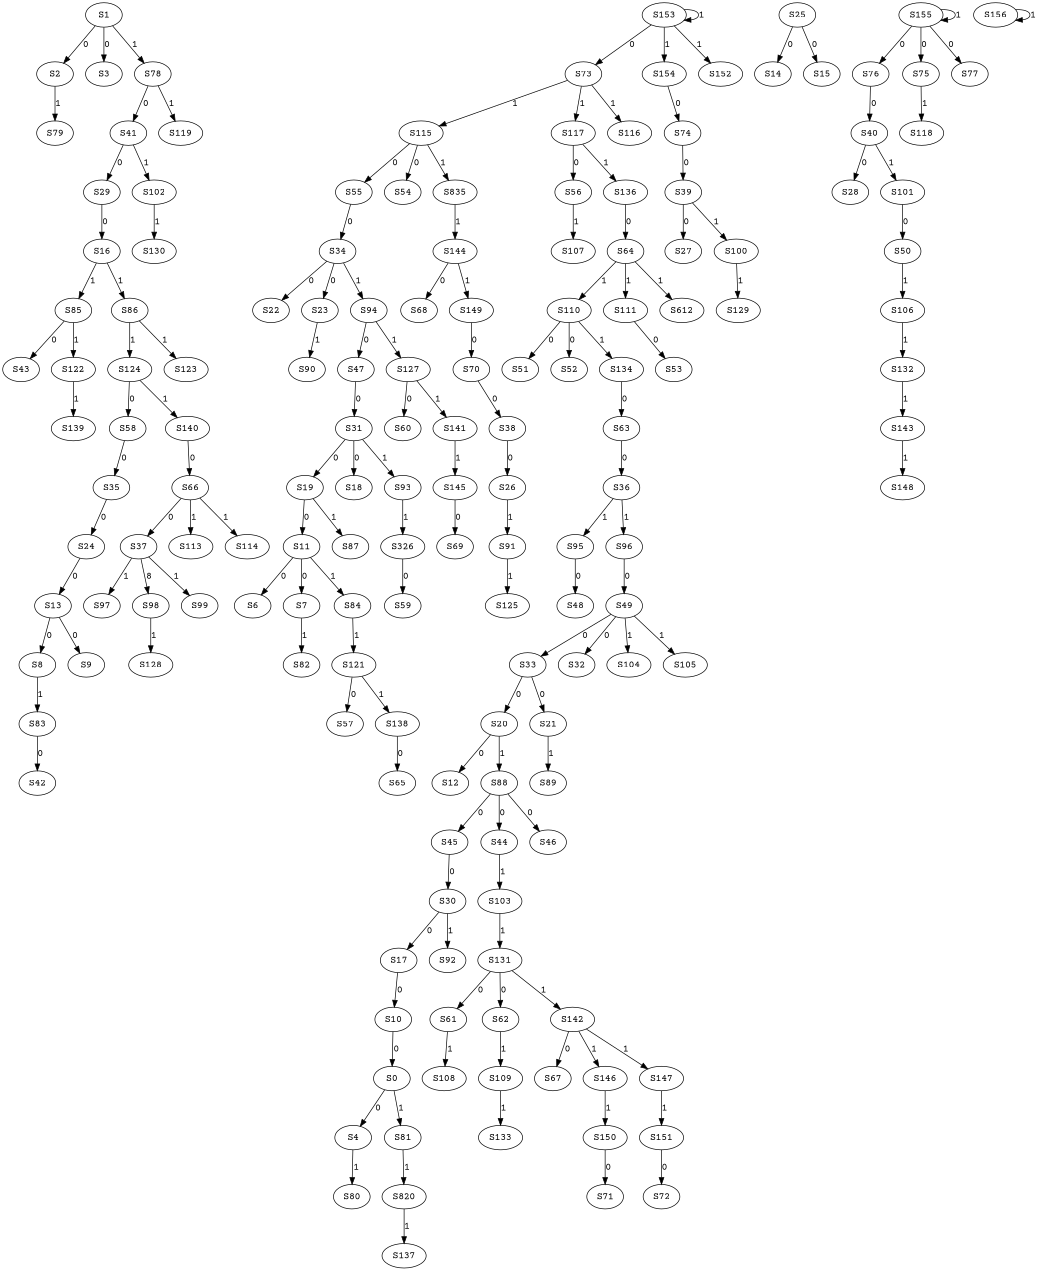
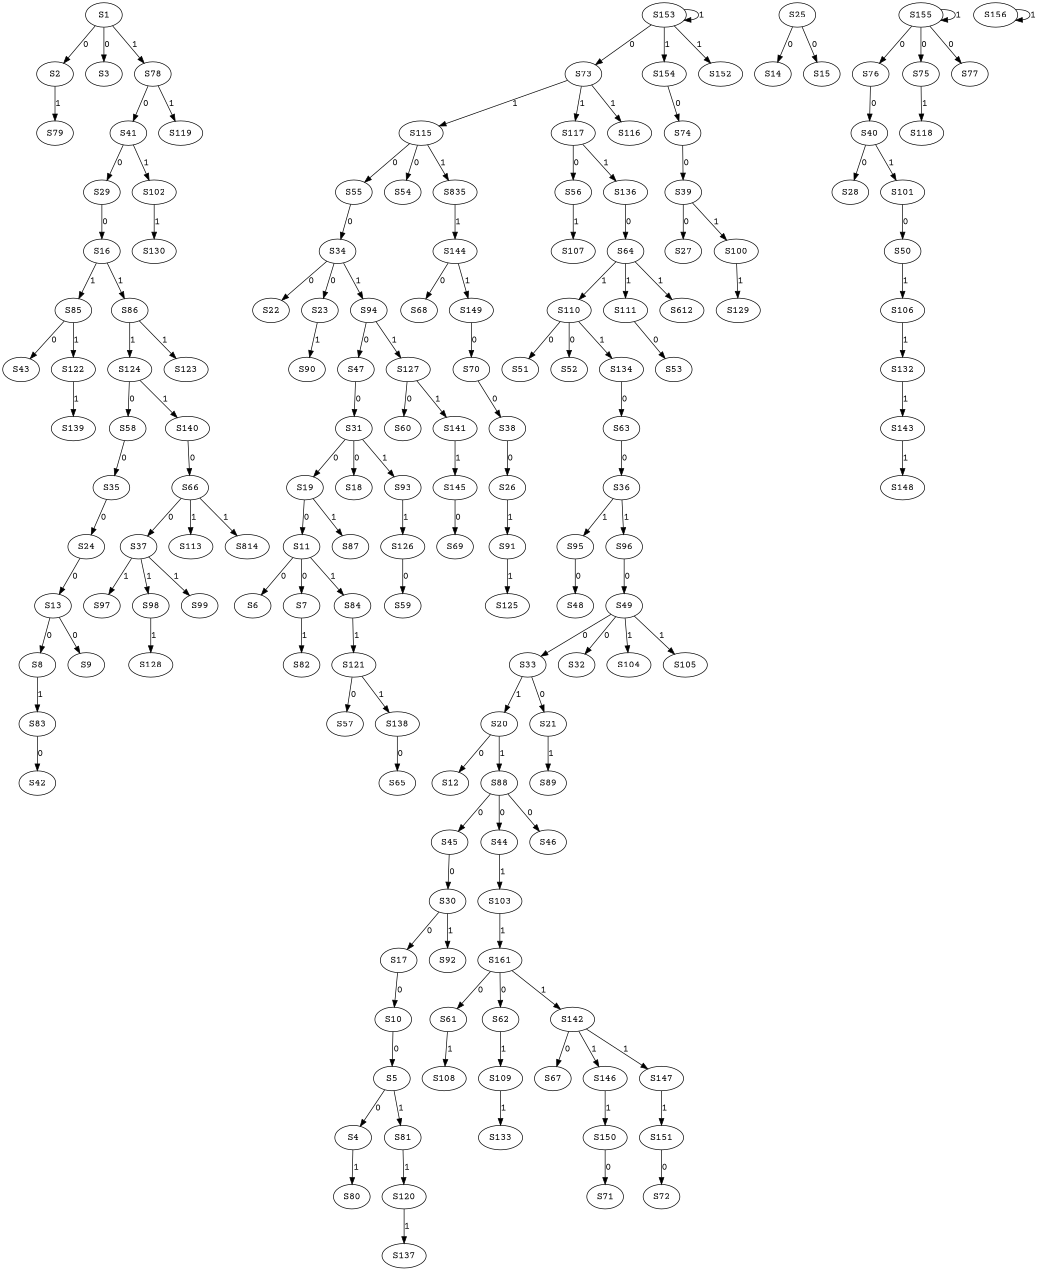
node "S114": label "S114" -> "S814"
node "S326": label "S326" -> "S126"
edge "S37" -> "S98": label "8" -> "1"
edge "S33" -> "S20": label "0" -> "1"
node "S131": label "S131" -> "S161"
node "S0": label "S0" -> "S5"
node "S820": label "S820" -> "S120"
